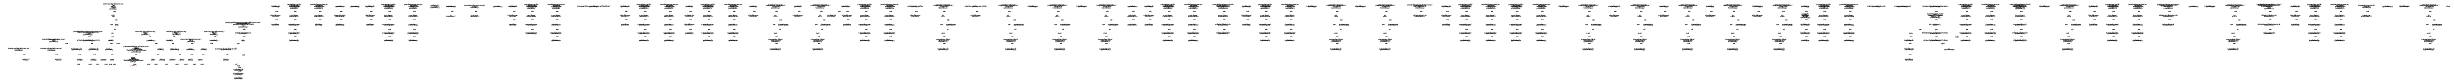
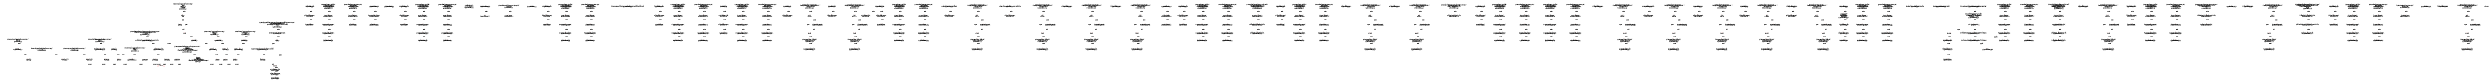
node "85_ reward_TOD32 = msg.value; 487-expression_statement-86-86": added
edge "11_ require(b > 0); 73-expression_statement-12-12" -> "12_ uint256 c = a / b; 80-new_variable-13-13": reversed
